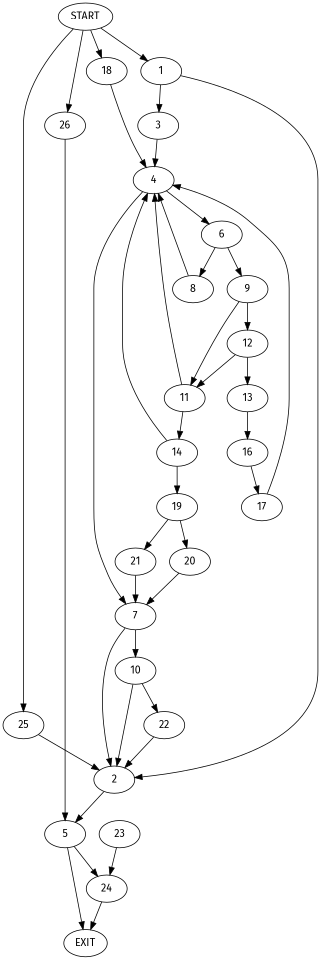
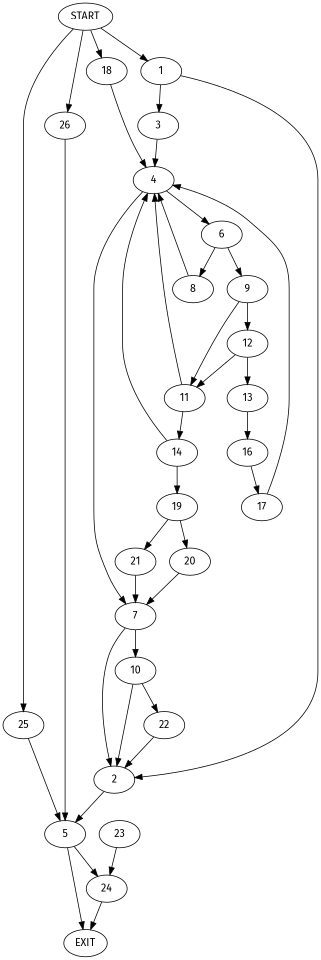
edge "25" -> "2": now "25" -> "5"
